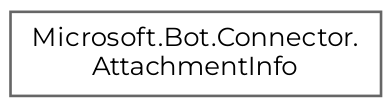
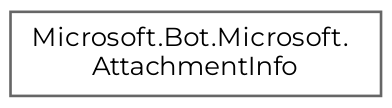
node "Microsoft.Bot.Connector. AttachmentInfo": label "Microsoft.Bot.Connector. AttachmentInfo" -> "Microsoft.Bot.Microsoft. AttachmentInfo"
